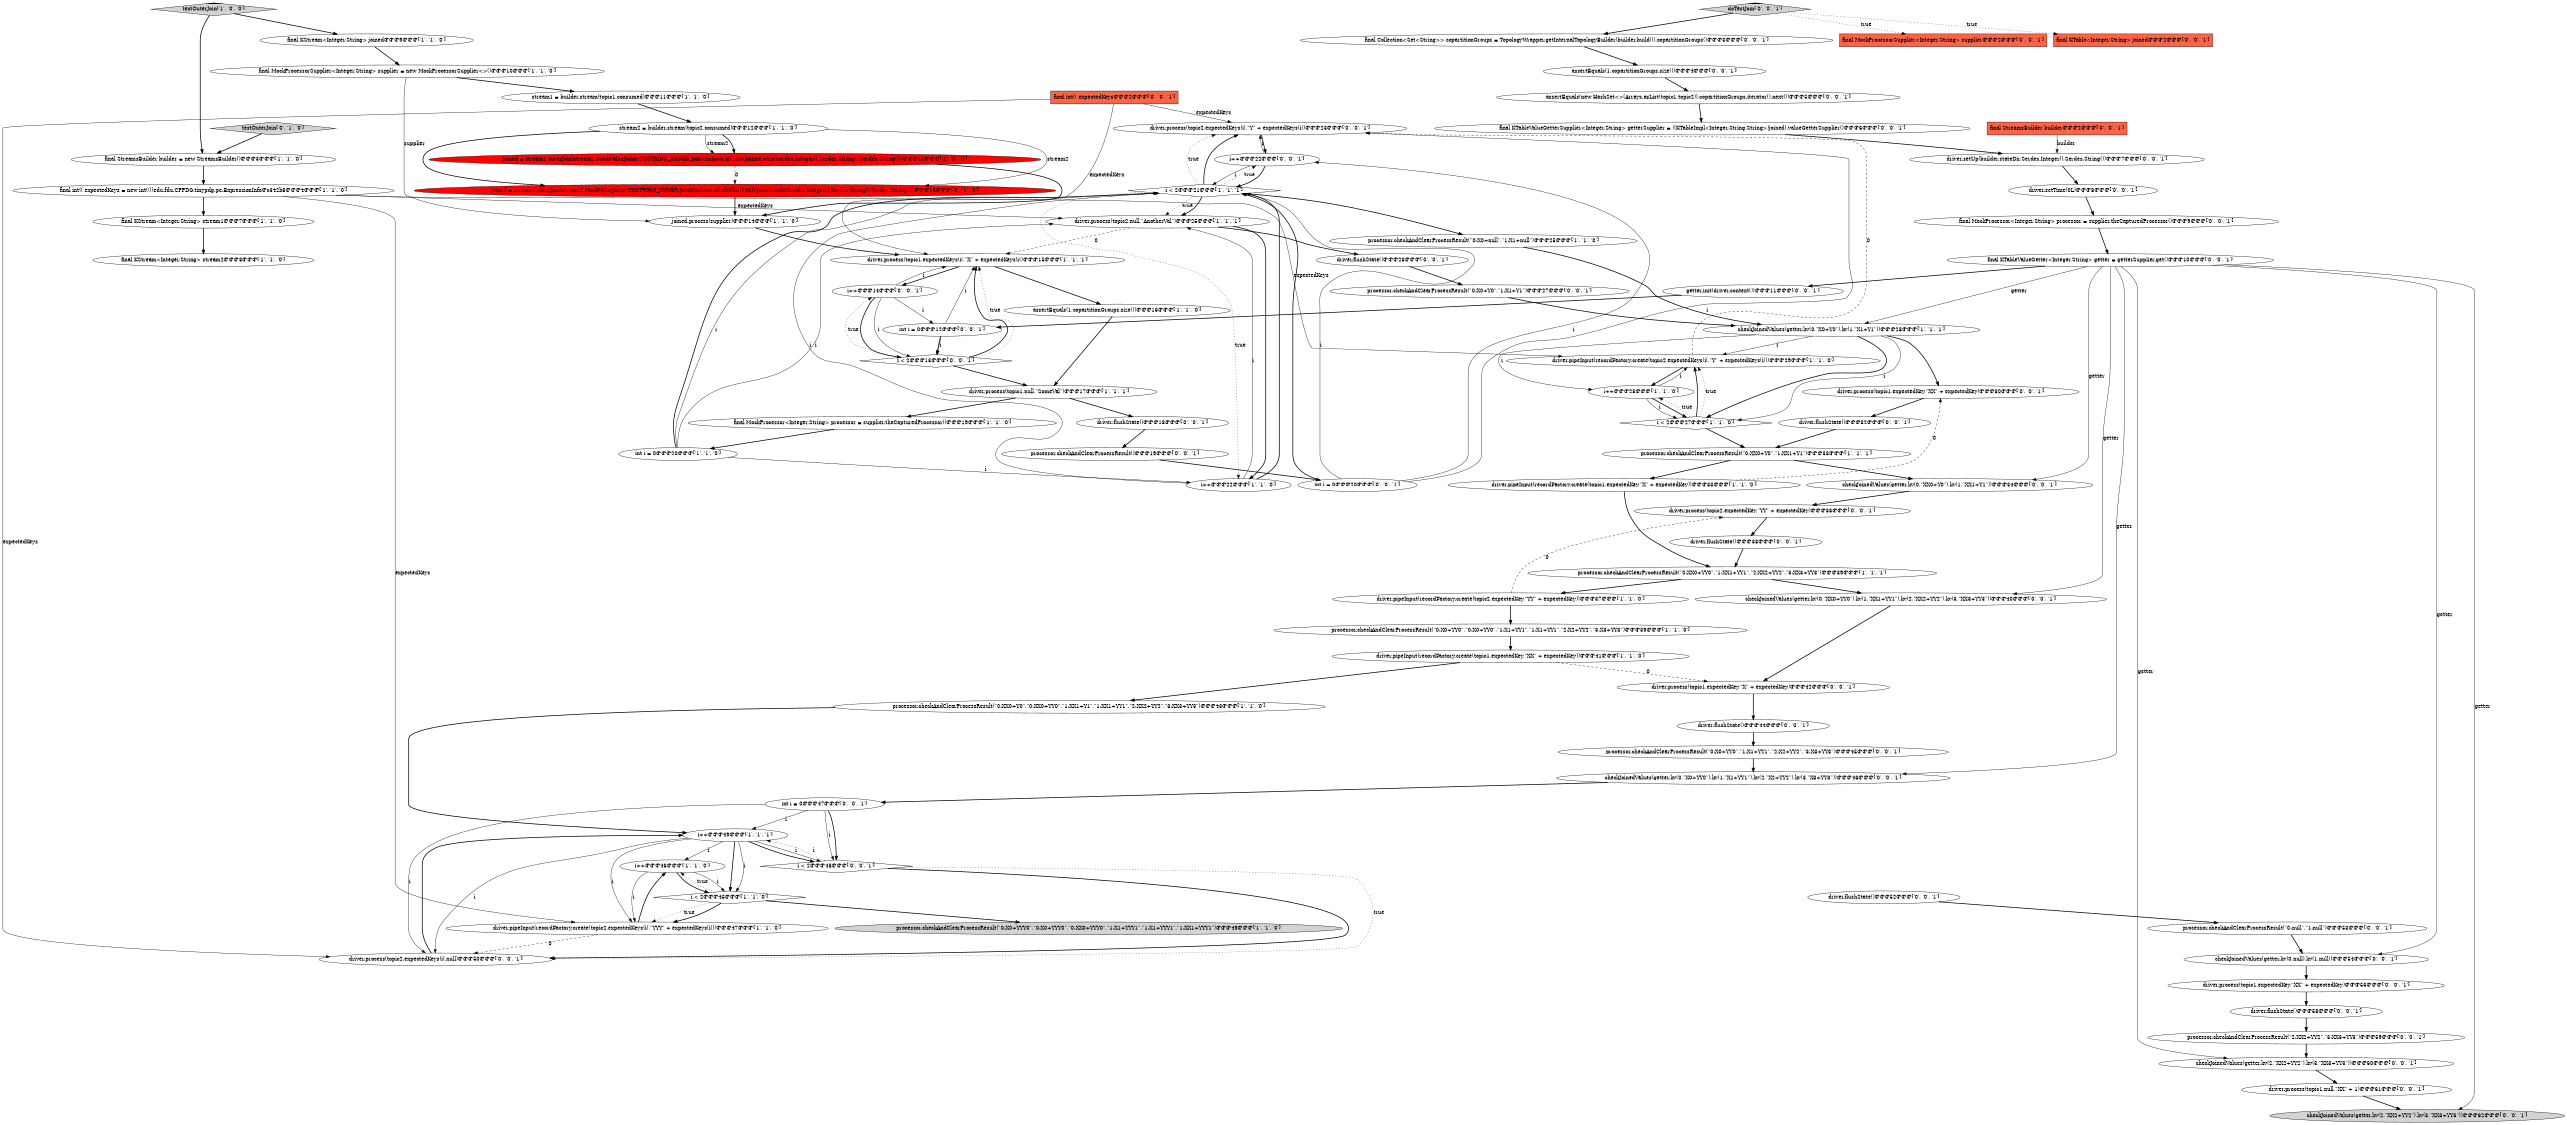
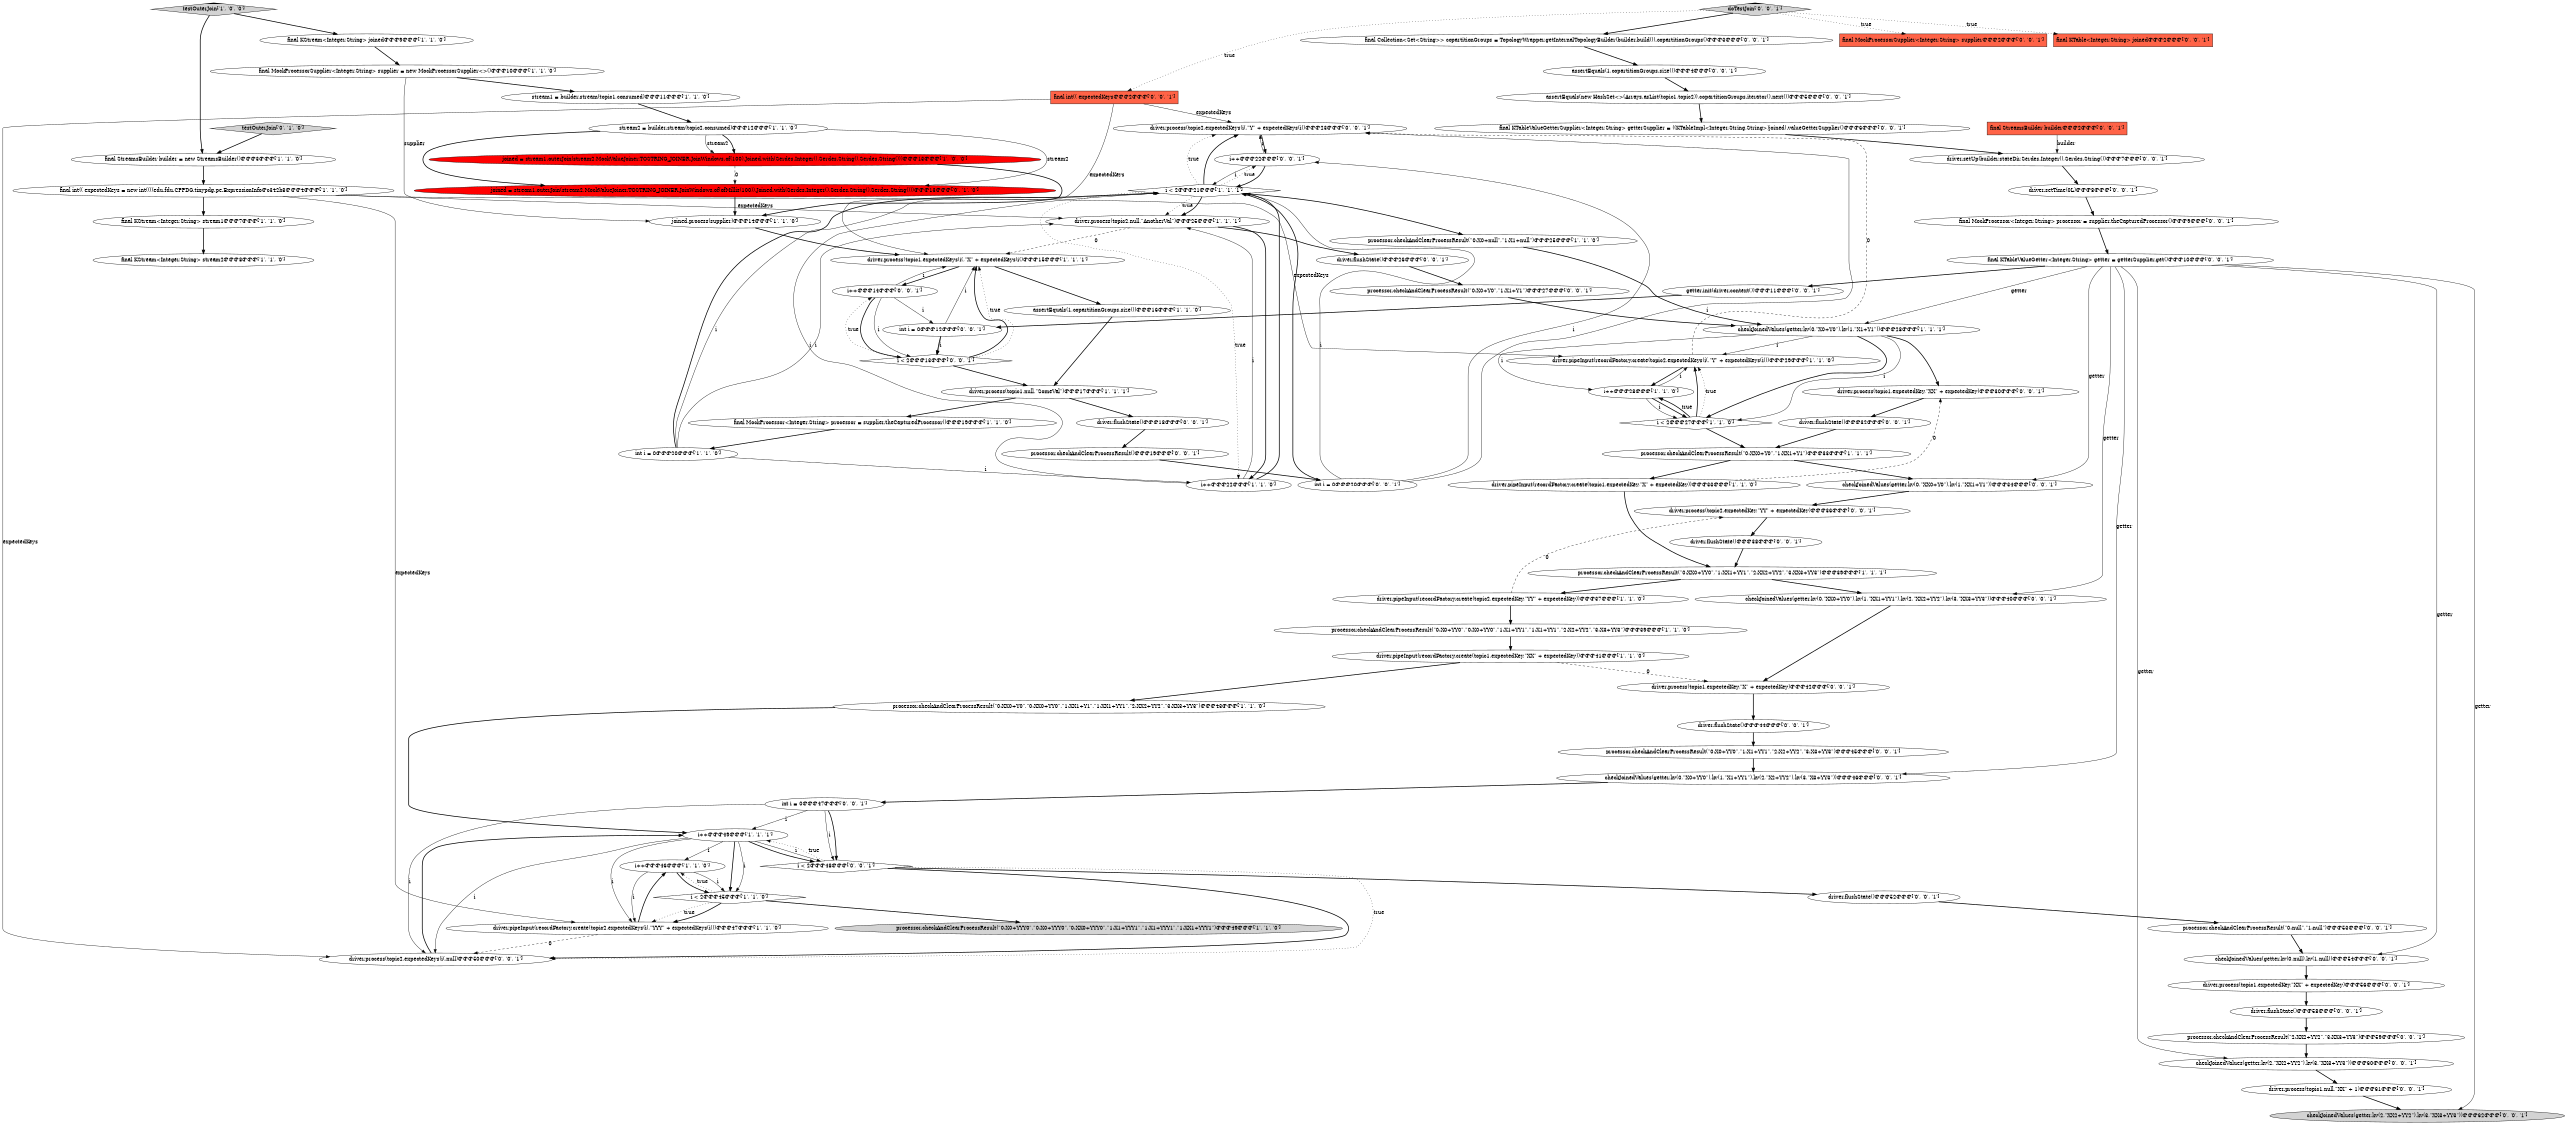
edge "doTestJoin['0', '0', '1']" -> "final int(( expectedKeys@@@2@@@['0', '0', '1']": added, label "true"
edge "i < 2@@@27@@@['1', '1', '0']" -> "i++@@@28@@@['1', '1', '0']": style dotted -> bold
edge "i < 2@@@48@@@['0', '0', '1']" -> "i++@@@49@@@['1', '1', '1']": label "i" -> "true"
edge "i < 2@@@48@@@['0', '0', '1']" -> "driver.flushState()@@@52@@@['0', '0', '1']": added
